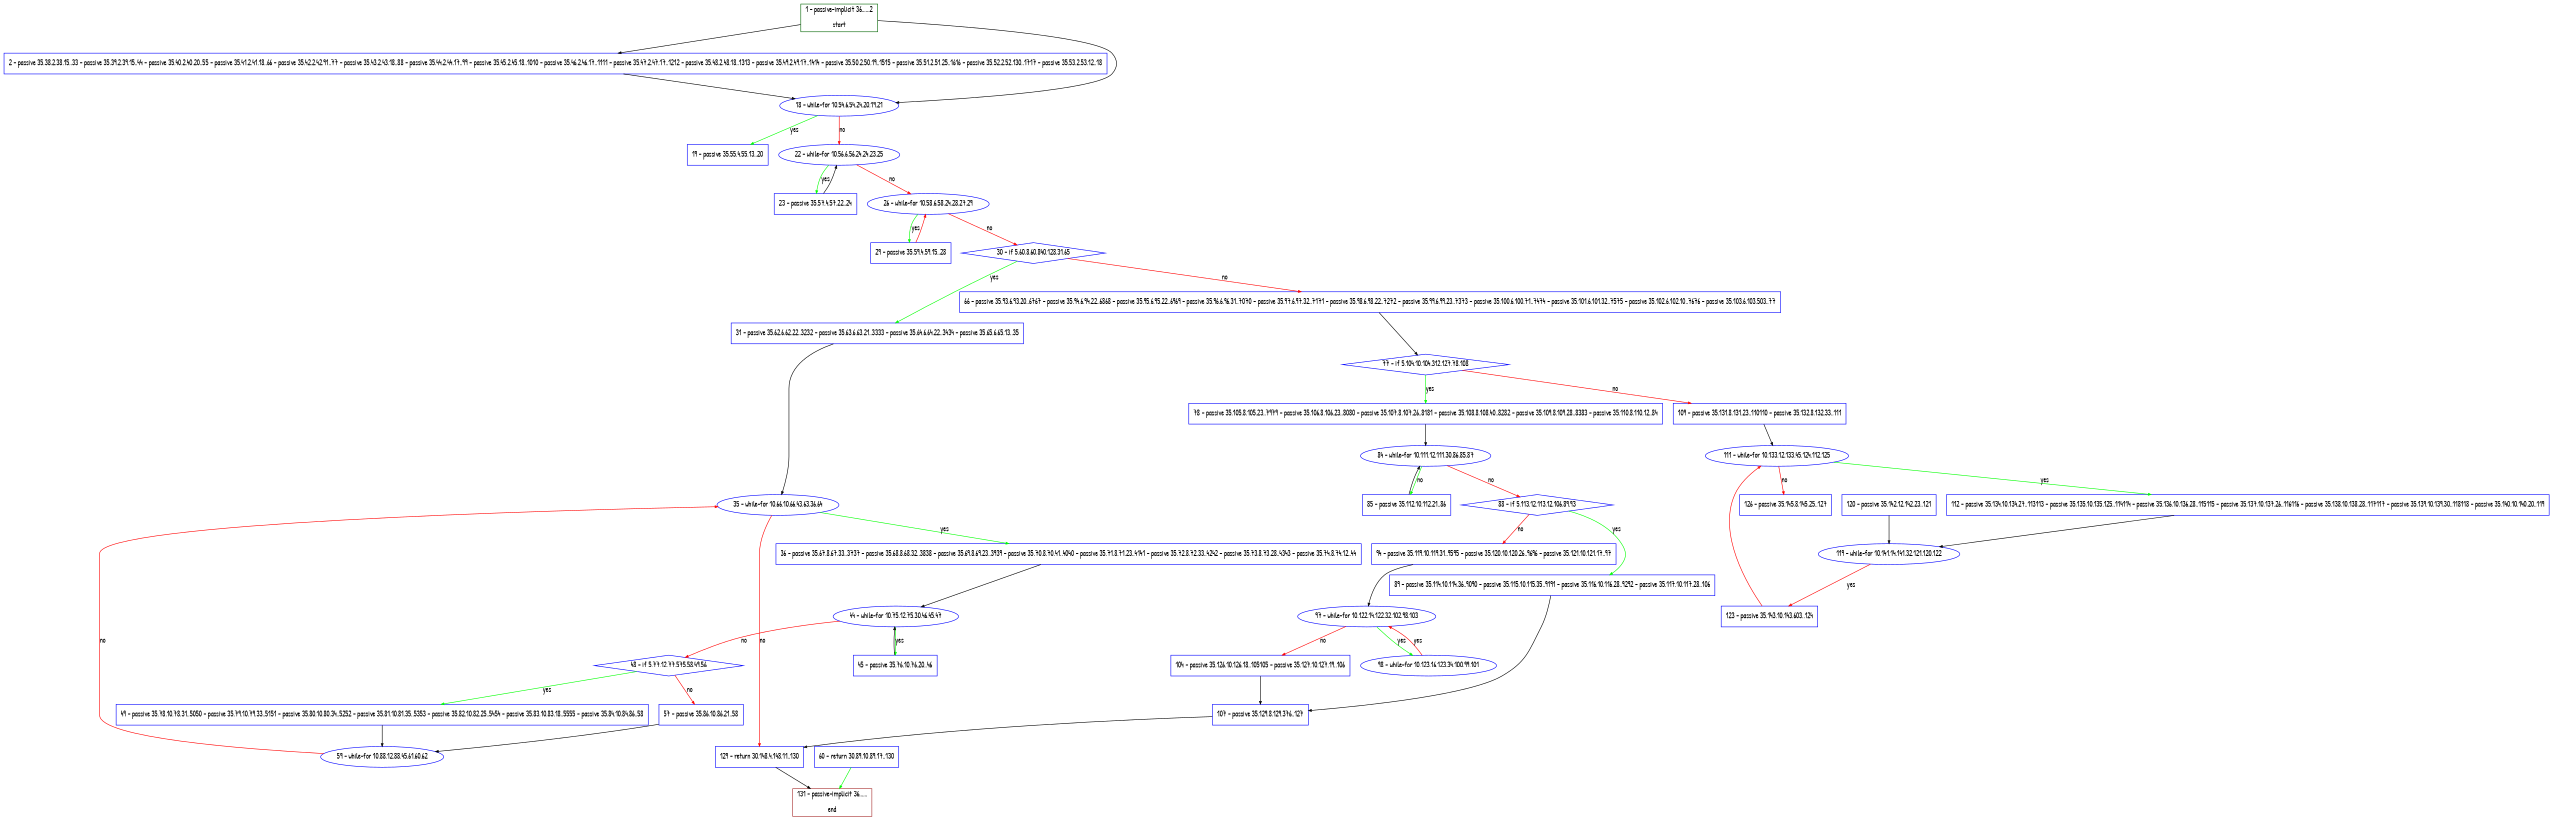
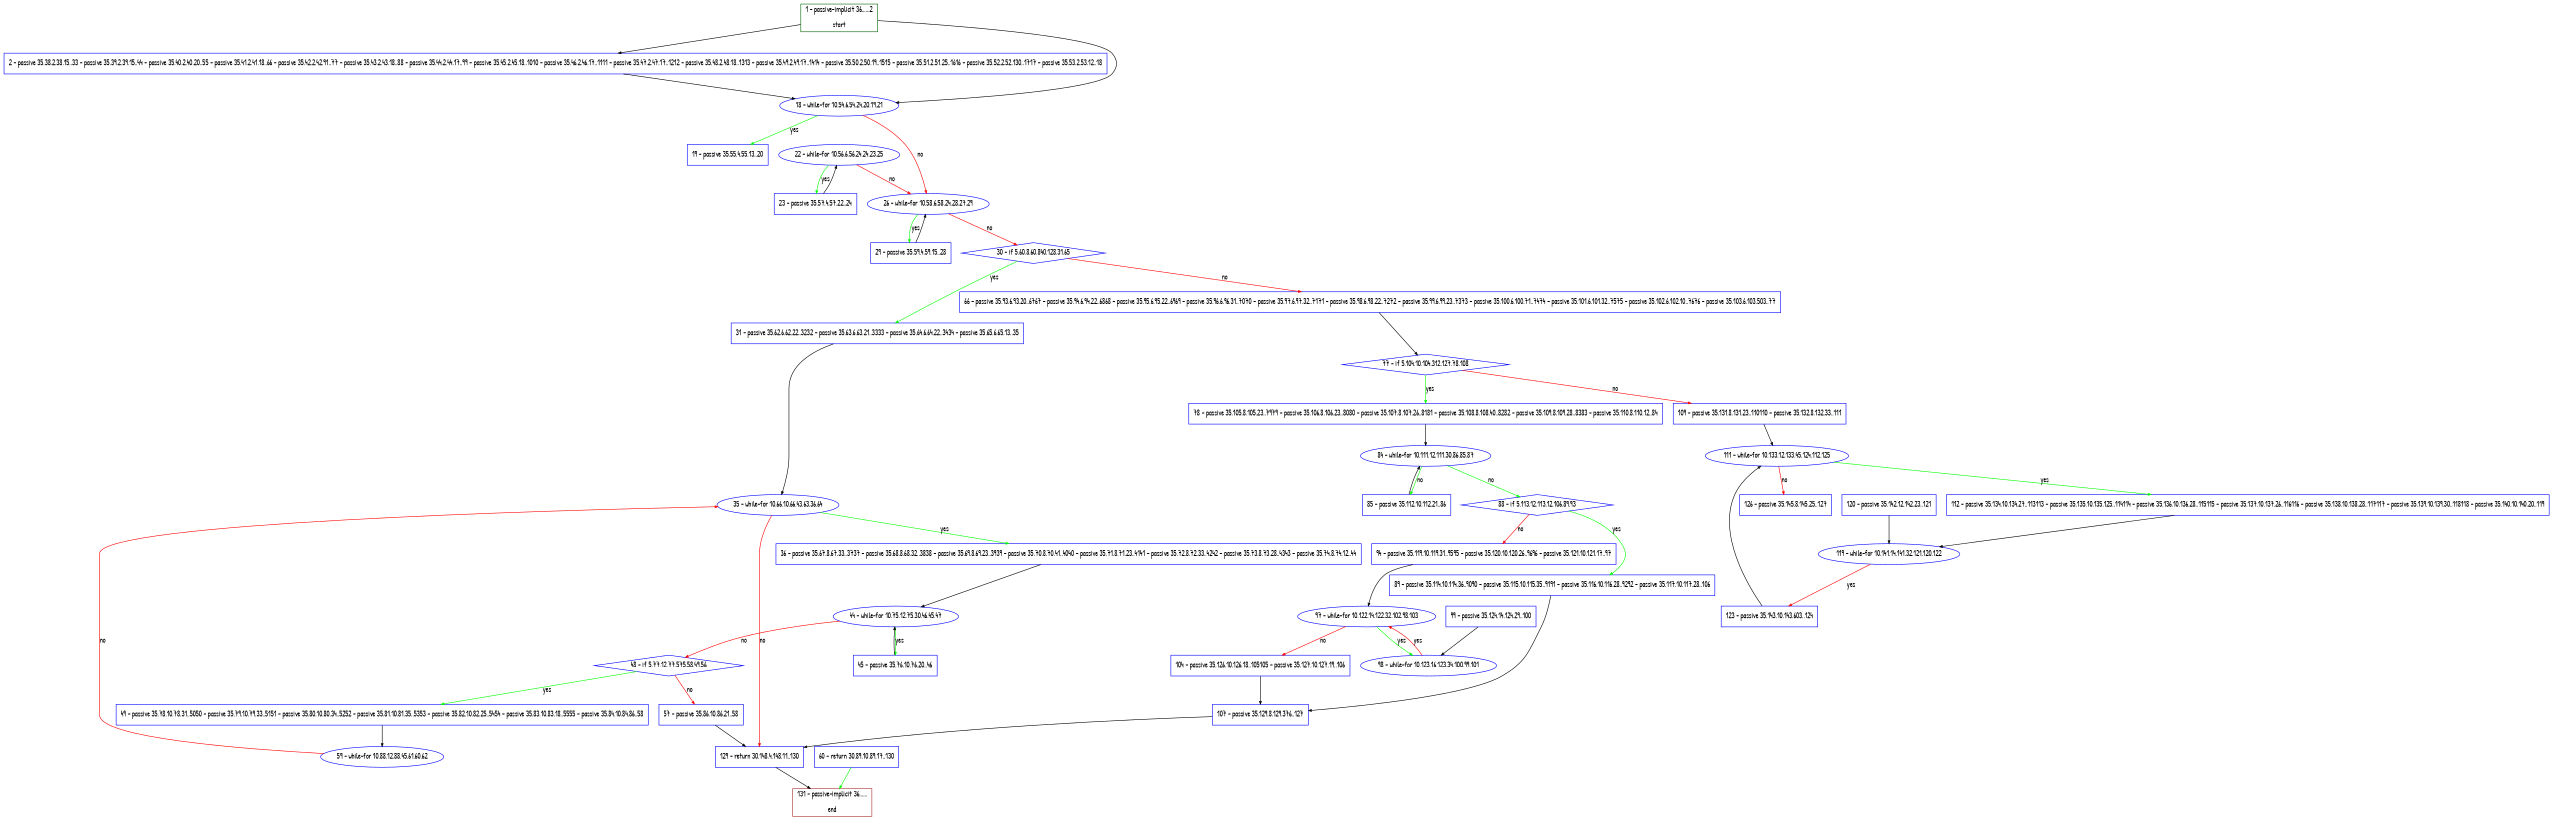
edge "18 - while-for 10,54,6,54,24,20,19,21" -> "22 - while-for 10,56,6,56,24,24,23,25": now "18 - while-for 10,54,6,54,24,20,19,21" -> "26 - while-for 10,58,6,58,24,28,27,29"
edge "29 - passive 35,59,4,59,15,,28" -> "26 - while-for 10,58,6,58,24,28,27,29": color #ff0000 -> #000000
edge "84 - while-for 10,111,12,111,30,86,85,87" -> "88 - if 5,113,12,113,12,106,89,93": color #ff0000 -> #00ff00
edge "123 - passive 35,143,10,143,603,,124" -> "111 - while-for 10,133,12,133,45,124,112,125": color #ff0000 -> #000000
node "99 - passive 35,124,14,124,29,,100": added
edge "57 - passive 35,86,10,86,21,,58" -> "59 - while-for 10,88,12,88,45,61,60,62": now "57 - passive 35,86,10,86,21,,58" -> "129 - return 30,148,4,148,11,,130"
